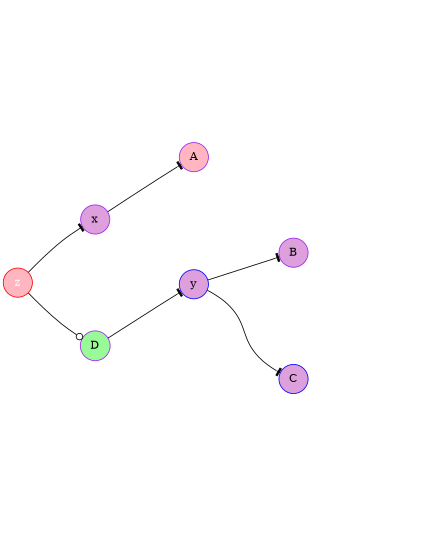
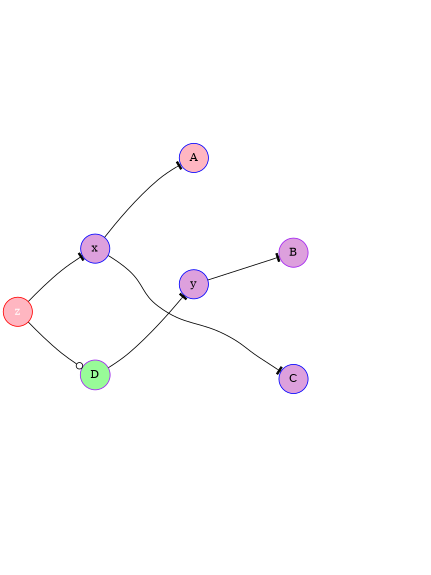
node "A": color purple -> blue
node "x": color purple -> blue
edge "y" -> "C": now "x" -> "C"
